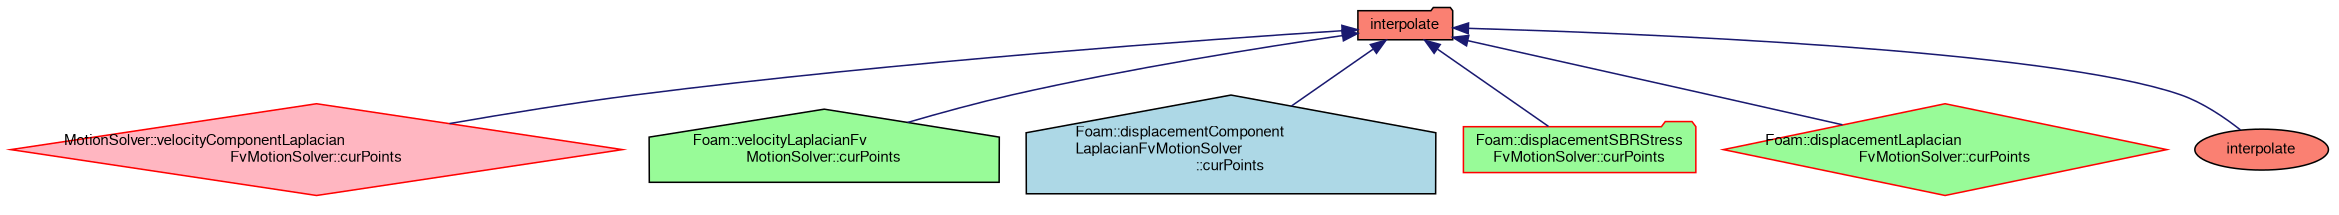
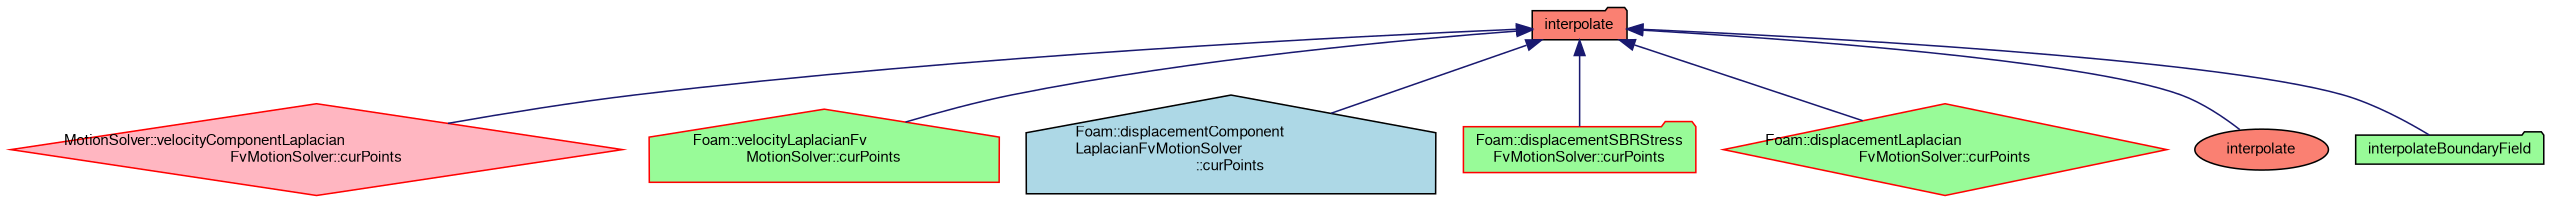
node "Foam::velocityLaplacianFv MotionSolver::curPoints": color black -> red
node "interpolateBoundaryField": added
